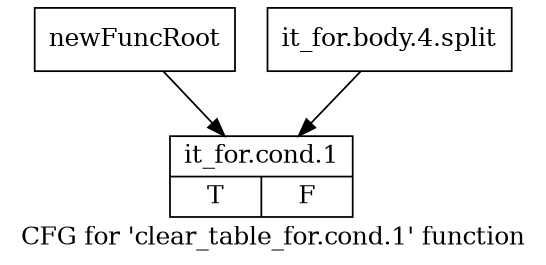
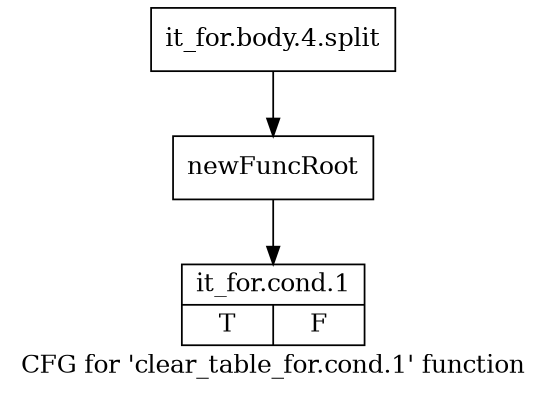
edge "it_for.body.4.split" -> "it_for.cond.1": now "it_for.body.4.split" -> "newFuncRoot"
